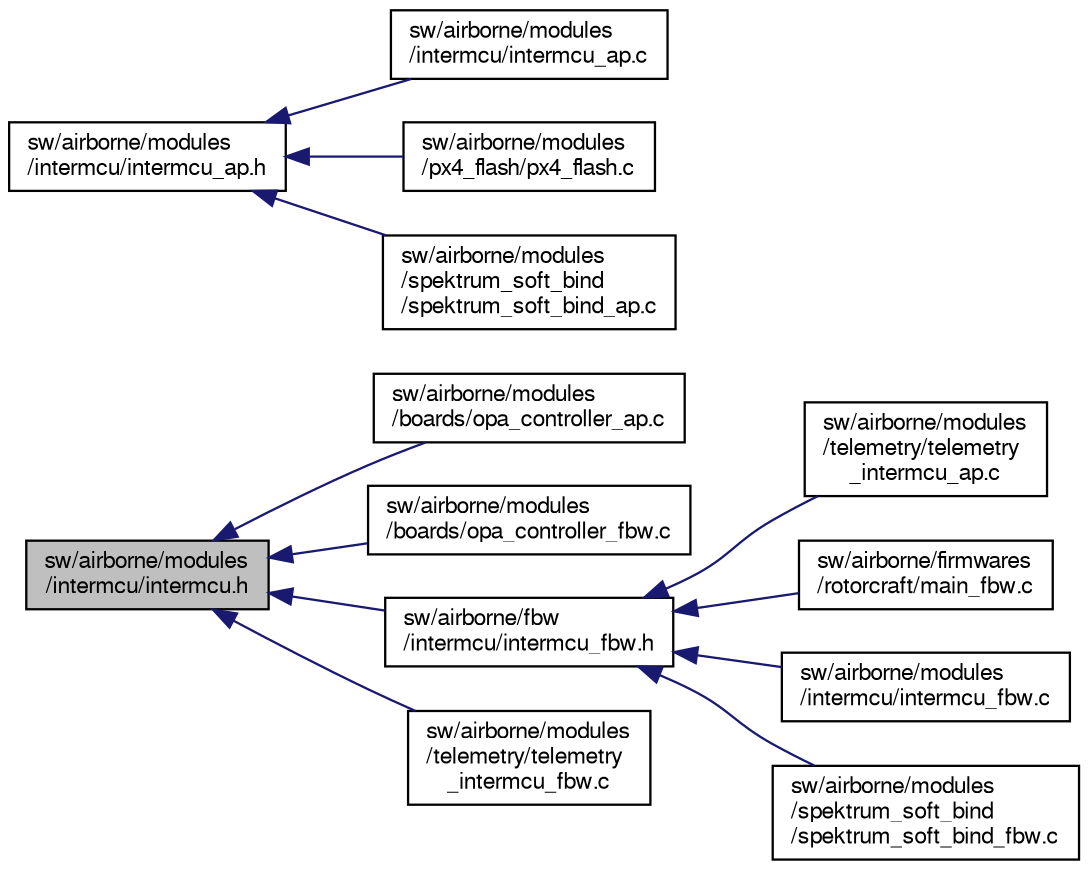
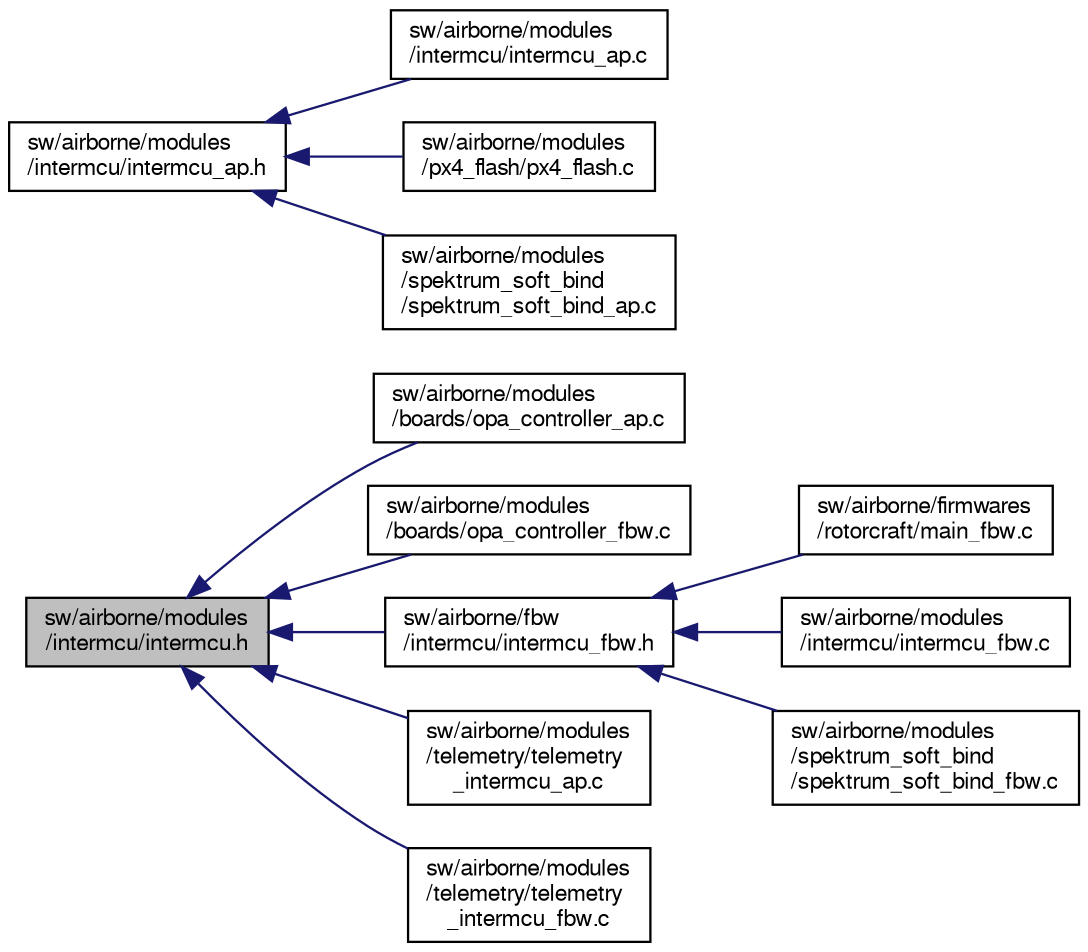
edge "sw/airborne/modules /telemetry/telemetry _intermcu_ap.c" -> "sw/airborne/fbw /intermcu/intermcu_fbw.h": now "sw/airborne/modules /telemetry/telemetry _intermcu_ap.c" -> "sw/airborne/modules /intermcu/intermcu.h"
